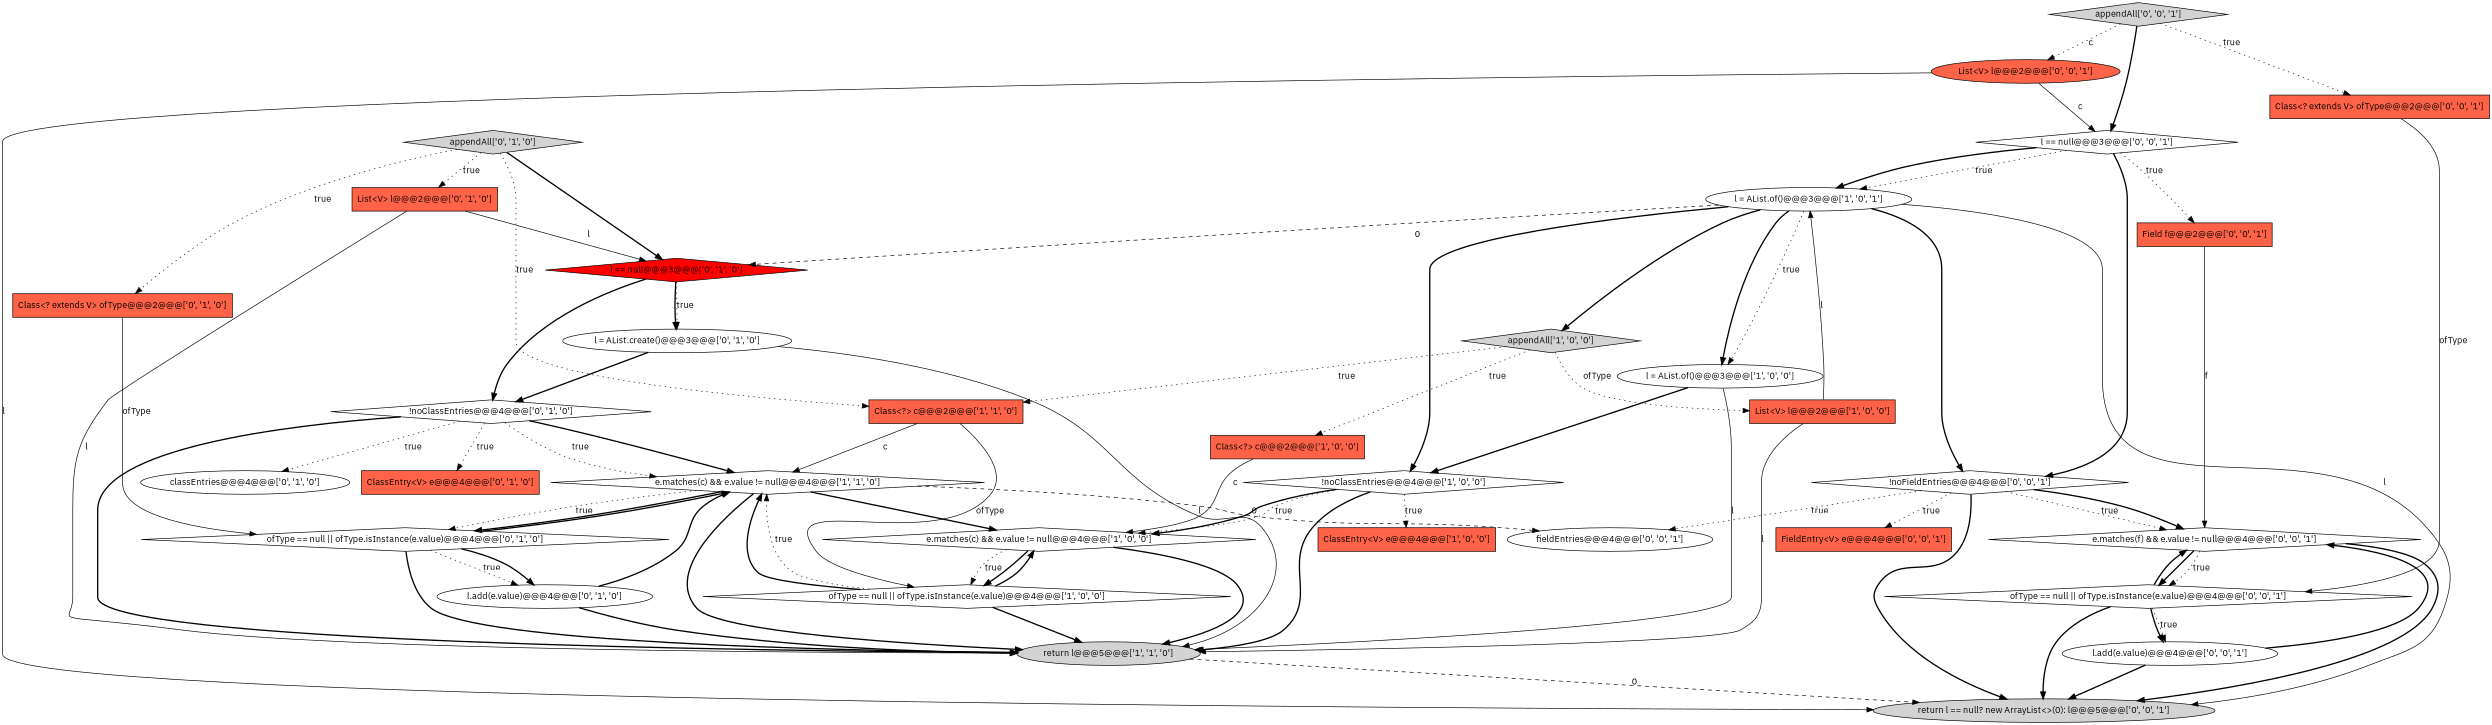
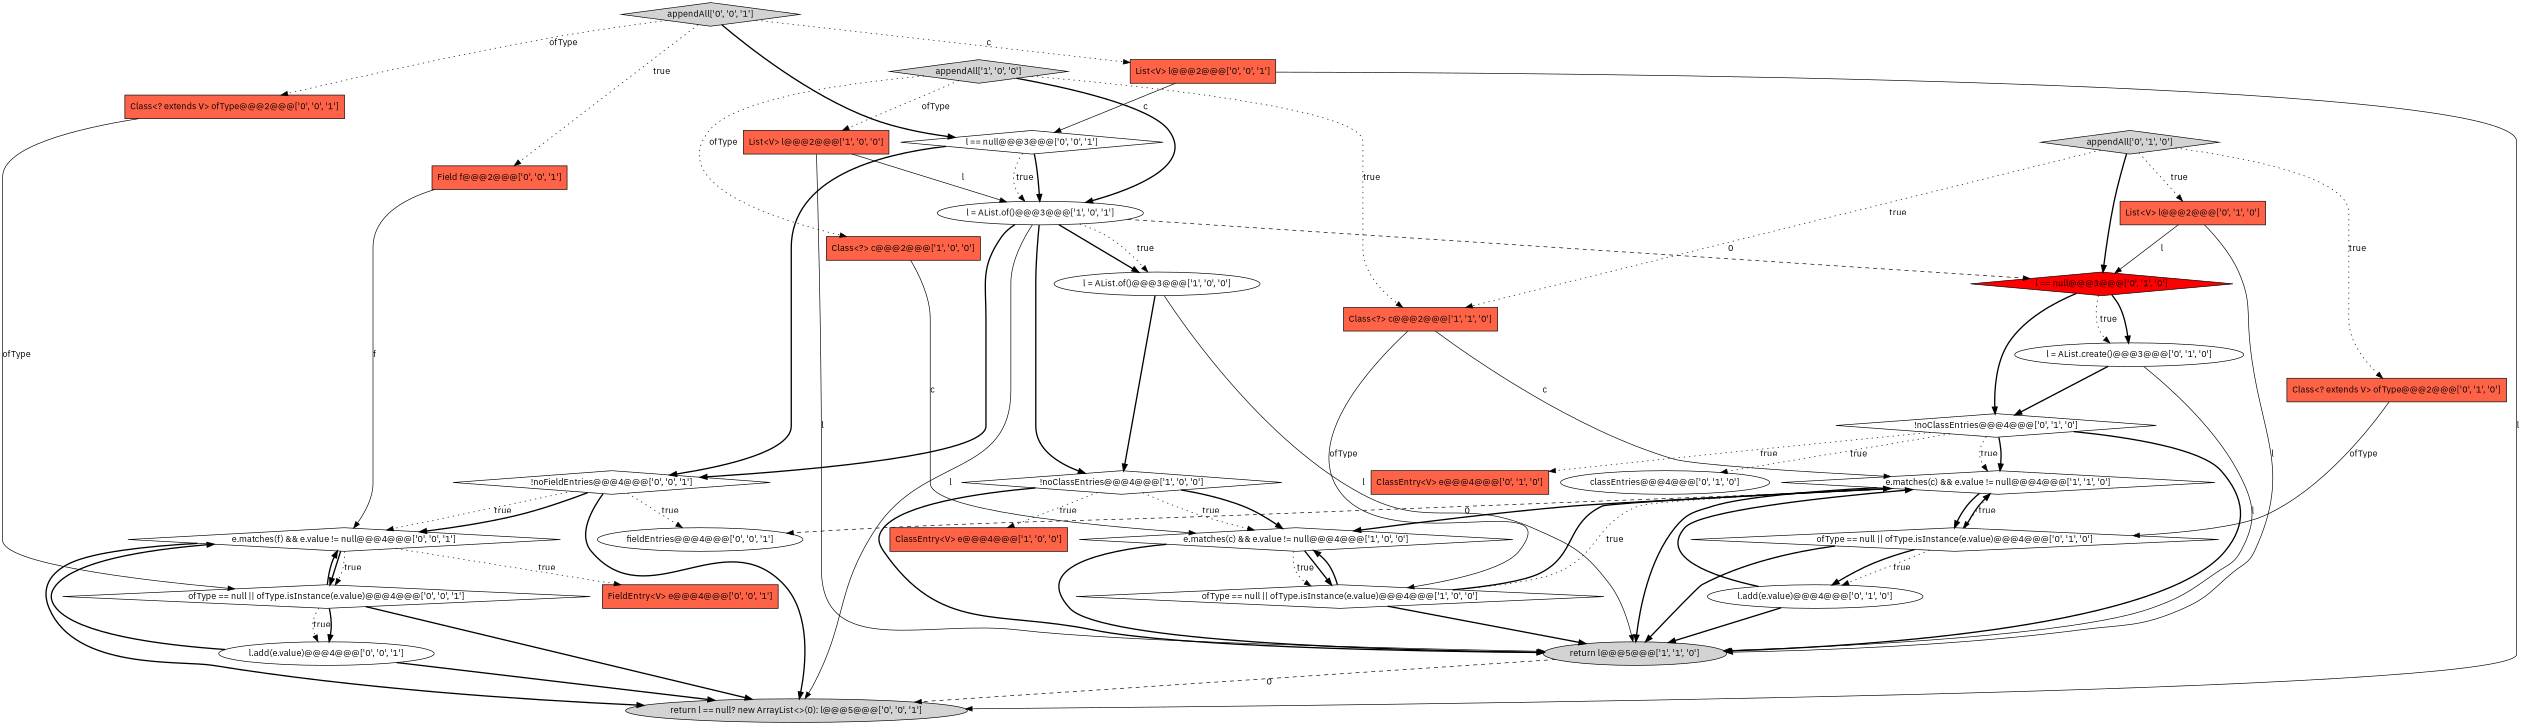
edge "appendAll['0', '0', '1']" -> "Class<? extends V> ofType@@@2@@@['0', '0', '1']": label "true" -> "ofType"
node "List<V> l@@@2@@@['0', '0', '1']": shape ellipse -> box
edge "l == null@@@3@@@['0', '0', '1']" -> "Field f@@@2@@@['0', '0', '1']": now "appendAll['0', '0', '1']" -> "Field f@@@2@@@['0', '0', '1']"
edge "l = AList.of()@@@3@@@['1', '0', '1']" -> "appendAll['1', '0', '0']": reversed
edge "appendAll['1', '0', '0']" -> "Class<?> c@@@2@@@['1', '0', '0']": label "true" -> "ofType"
edge "!noFieldEntries@@@4@@@['0', '0', '1']" -> "FieldEntry<V> e@@@4@@@['0', '0', '1']": now "e.matches(f) && e.value != null@@@4@@@['0', '0', '1']" -> "FieldEntry<V> e@@@4@@@['0', '0', '1']"
